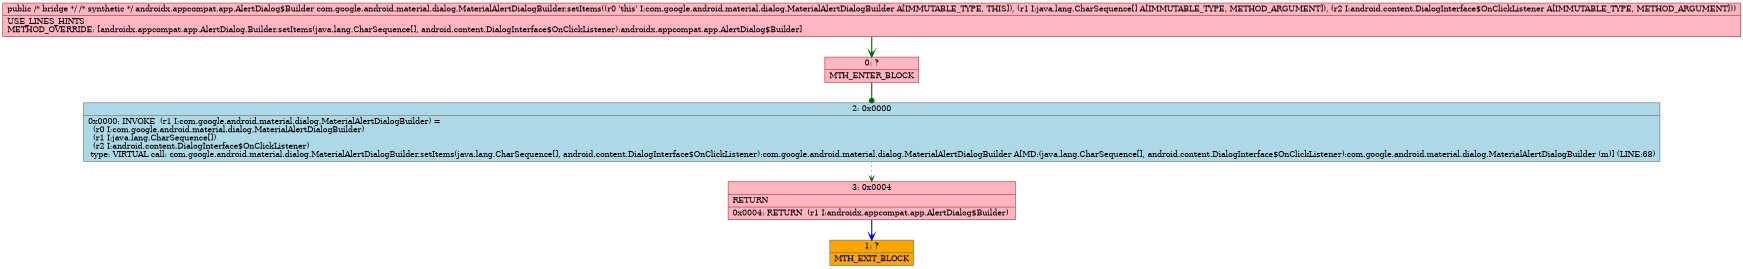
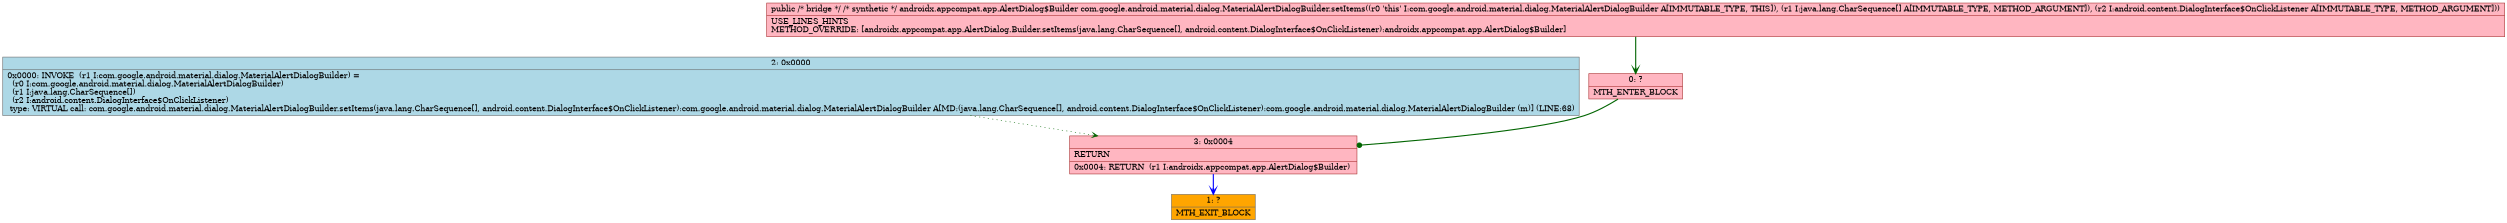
edge "0: ?" -> "2: 0x0000": now "0: ?" -> "3: 0x0004"
